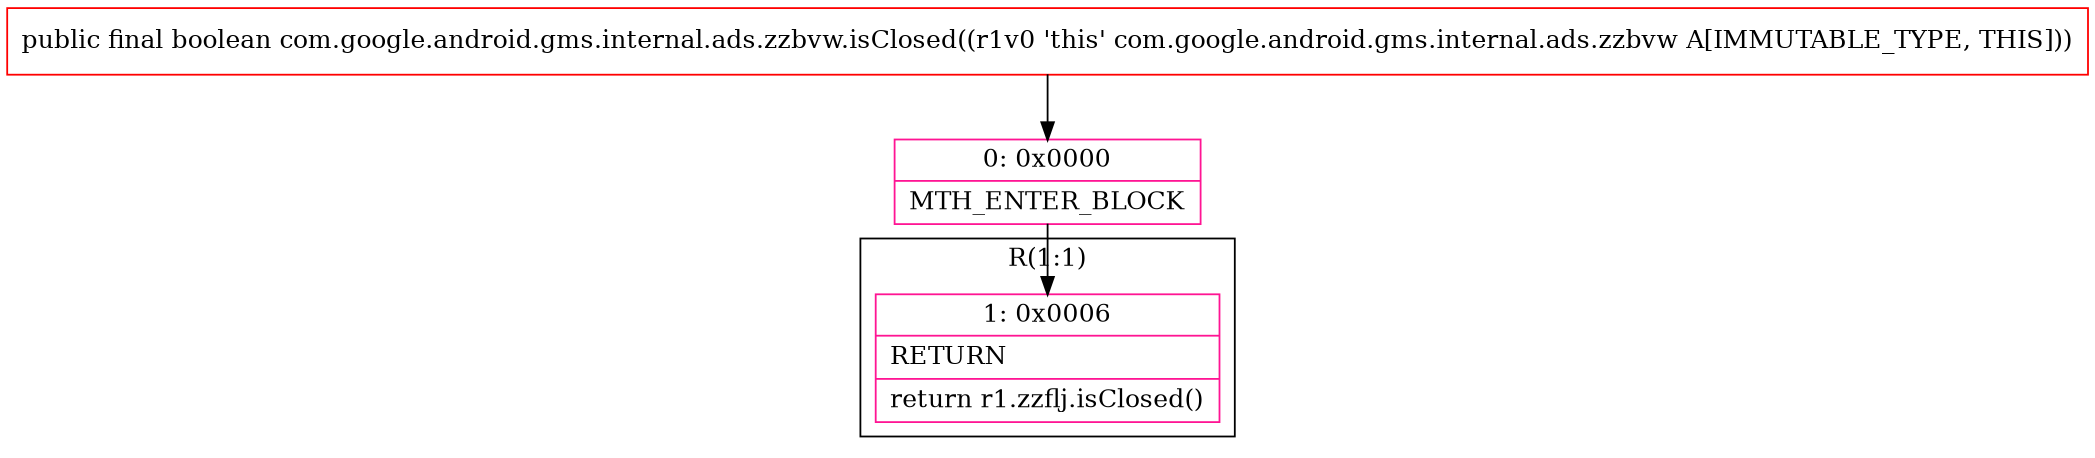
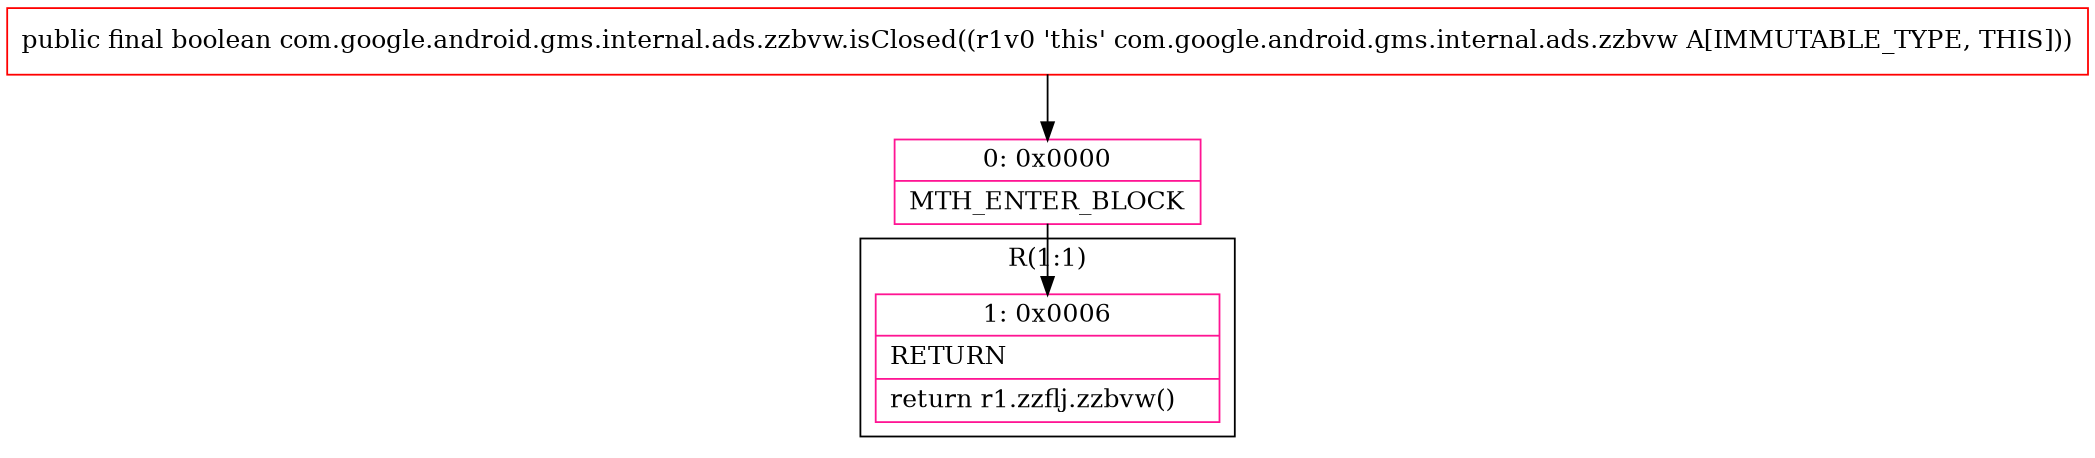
node "1: 0x0006": text "return r1.zzflj.isClosed()" -> "return r1.zzflj.zzbvw()"
